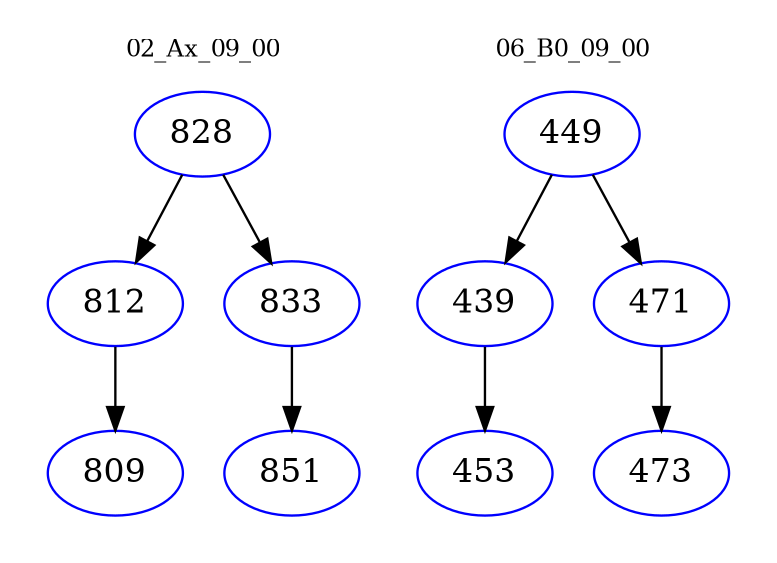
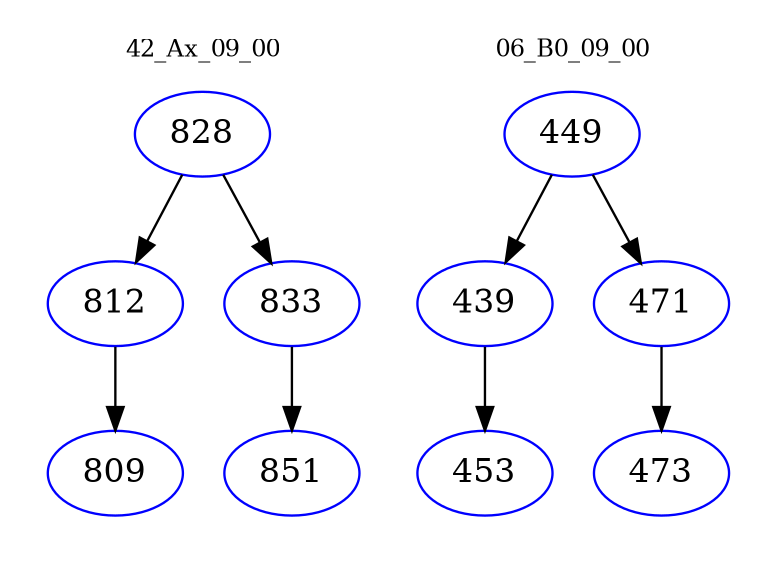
cluster "02_Ax_09_00": label "02_Ax_09_00" -> "42_Ax_09_00"
